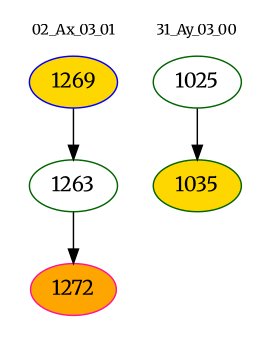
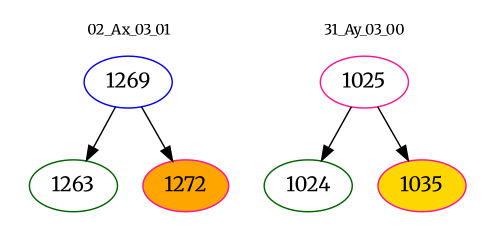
node "1269": fillcolor gold -> white
node "1025": color darkgreen -> deeppink
node "1035": color darkgreen -> deeppink
node "1024": added
edge "1263" -> "1272": now "1269" -> "1272"
